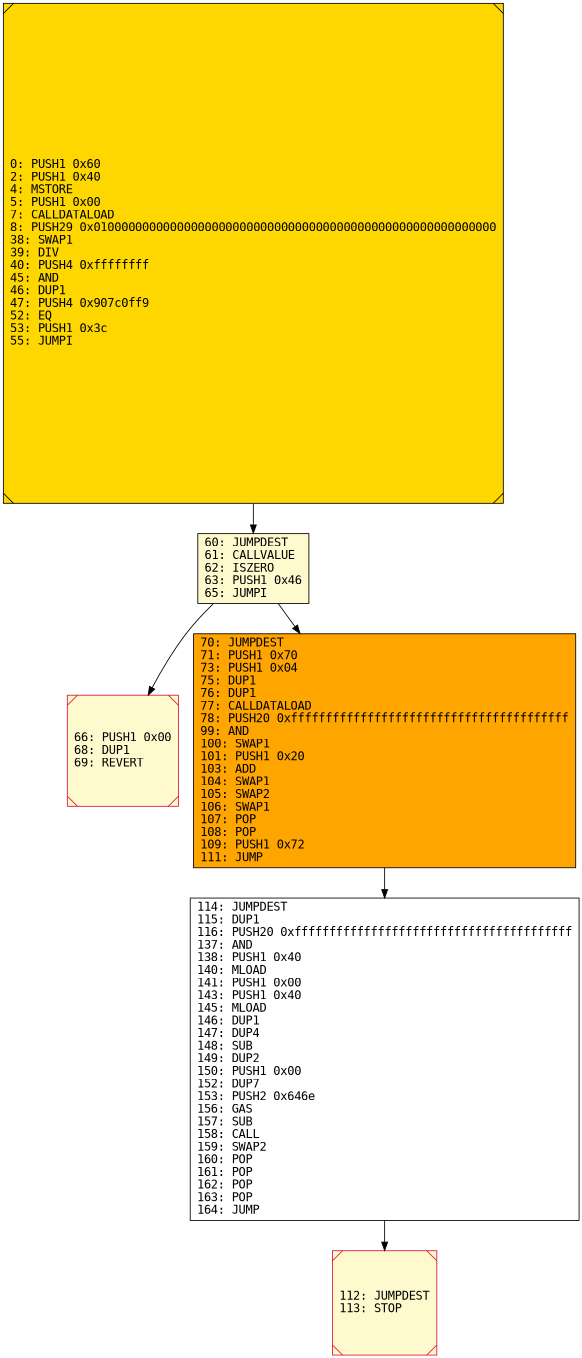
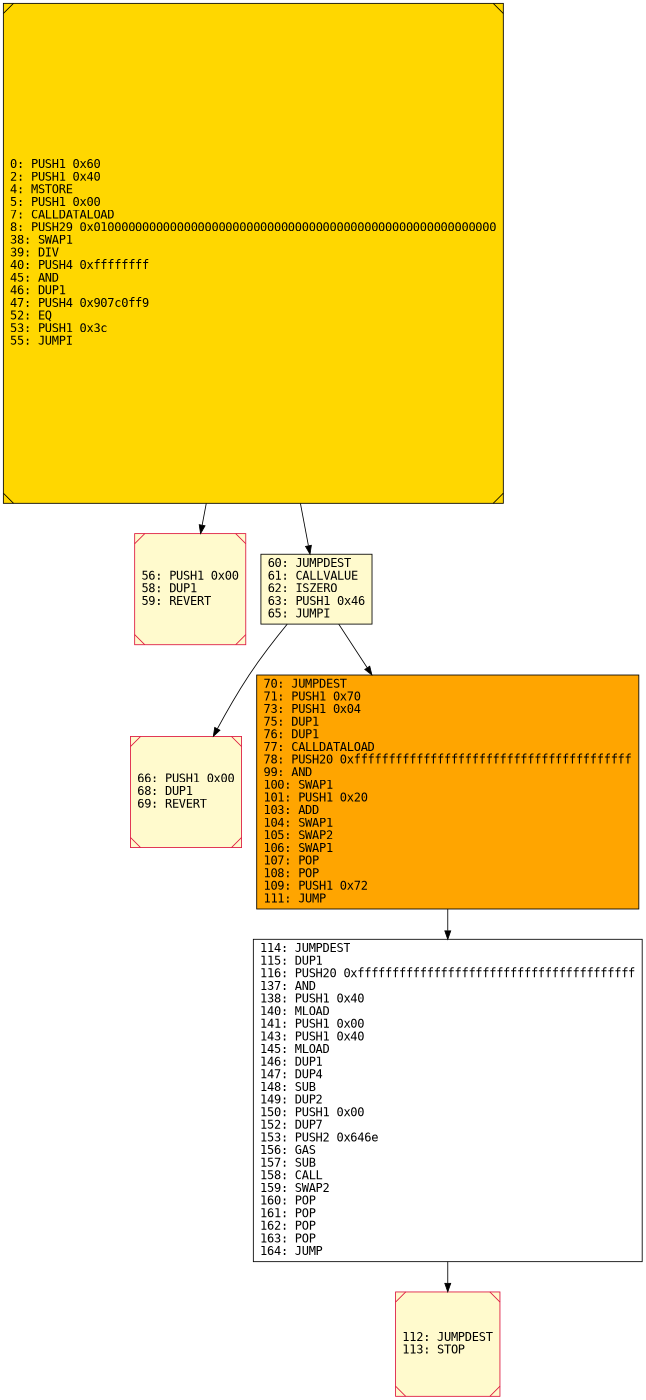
node "56: PUSH1 0x00 58: DUP1 59: REVERT": added
